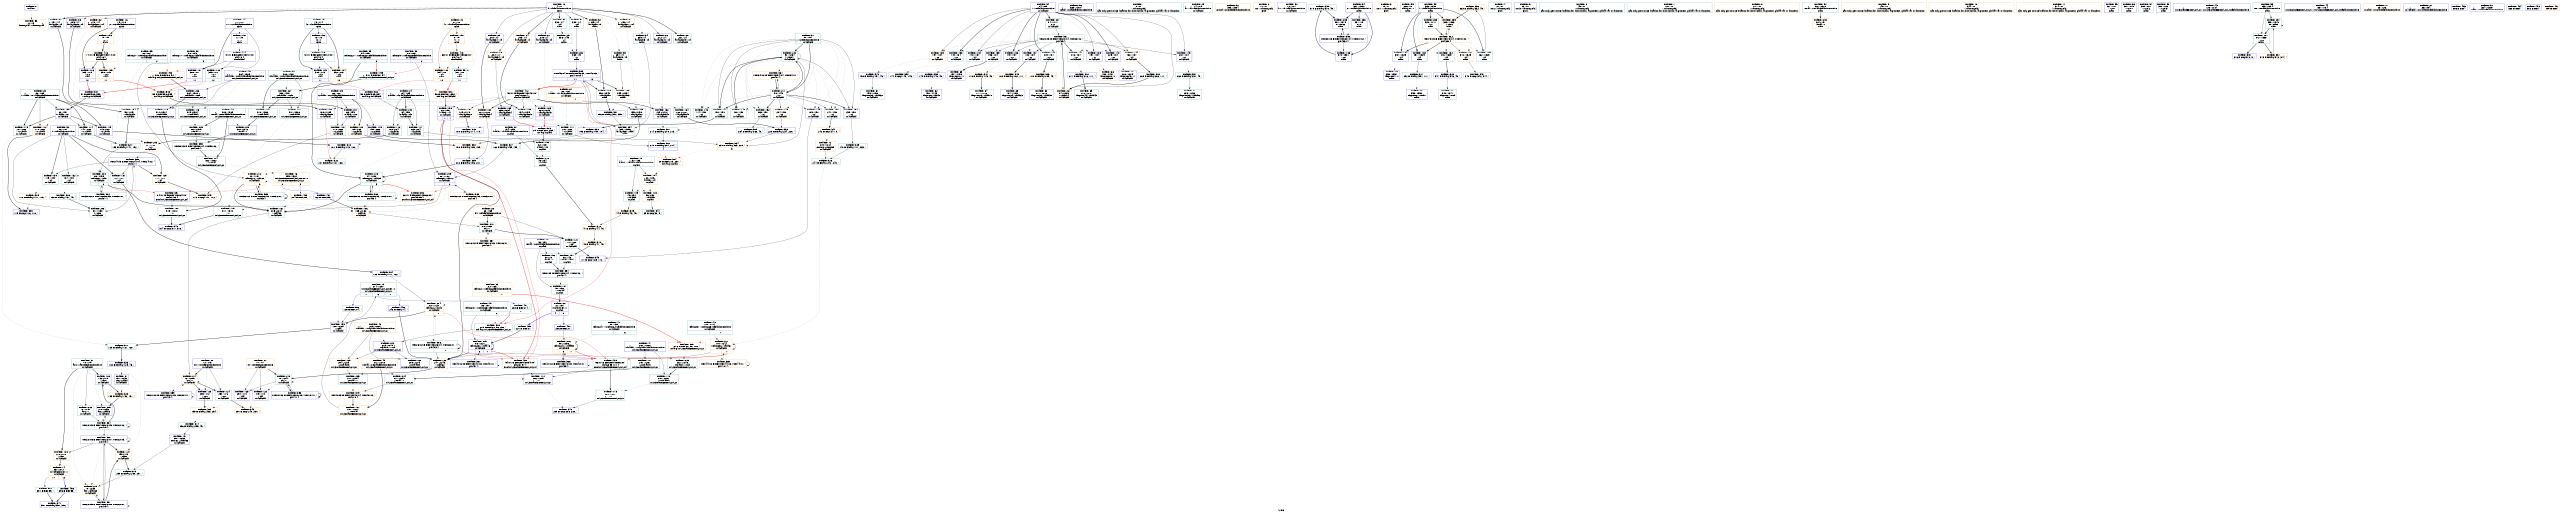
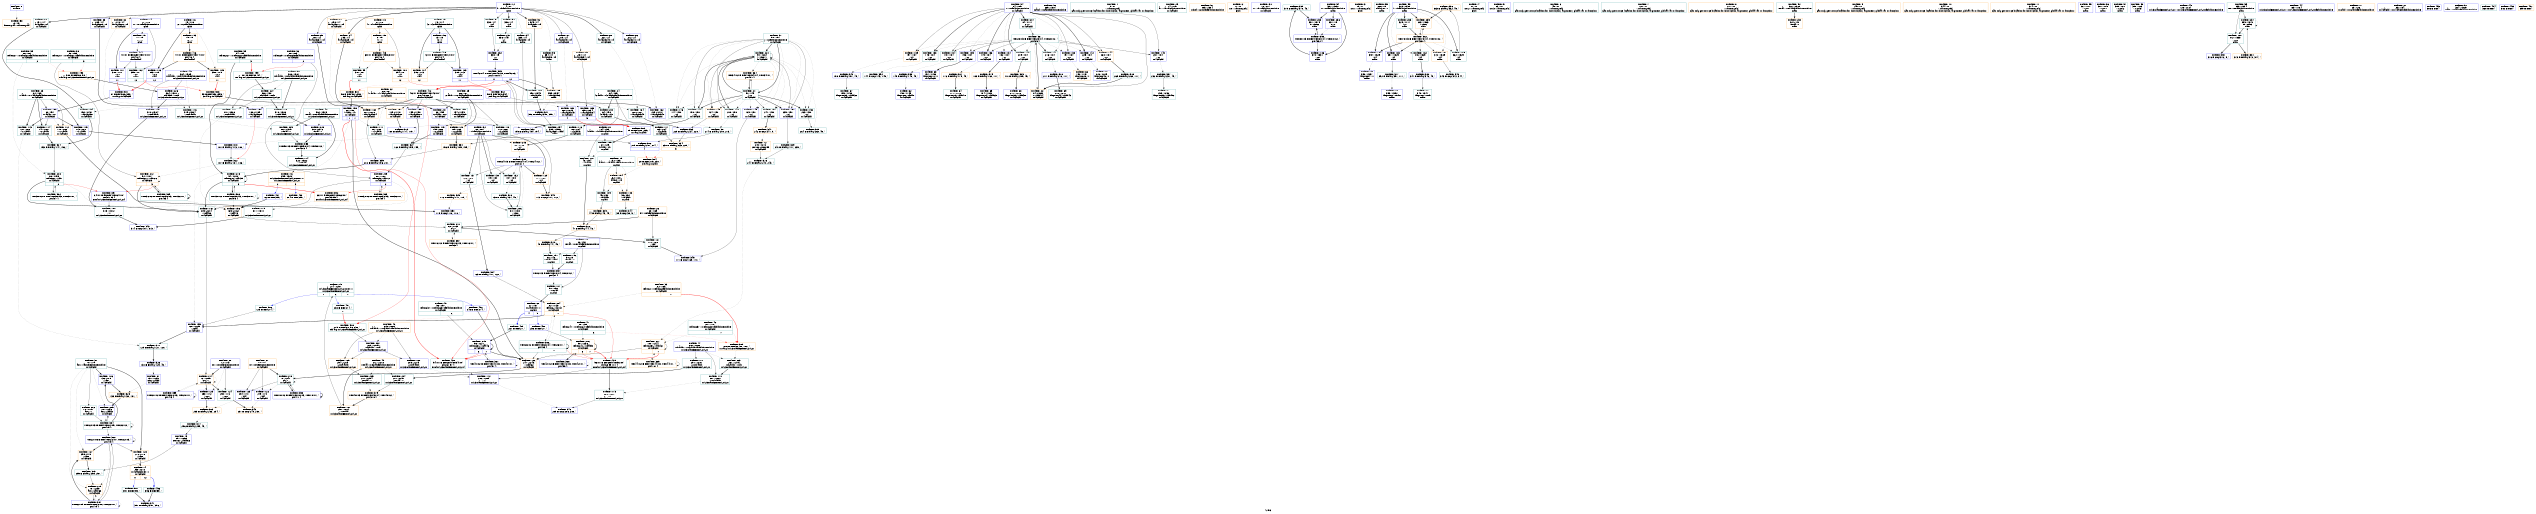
edge "NodeID: 220" -> "NodeID: 334": now "NodeID: 220" -> "NodeID: 149"
